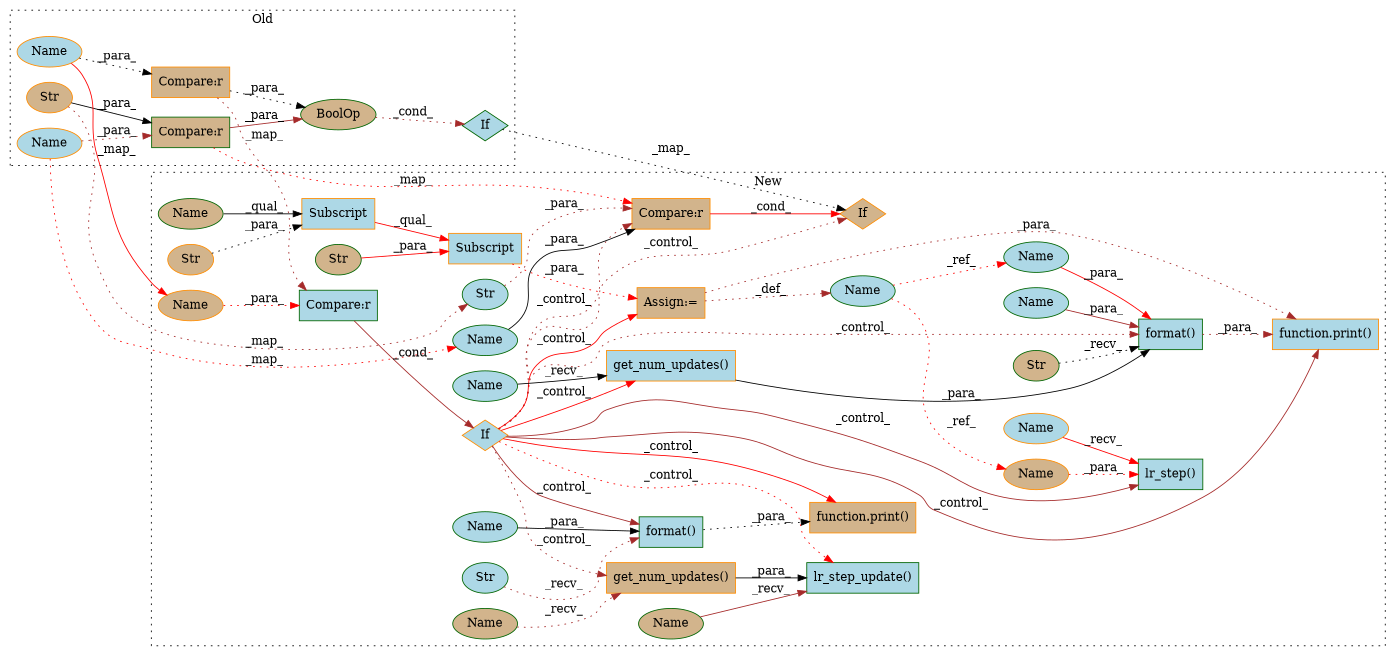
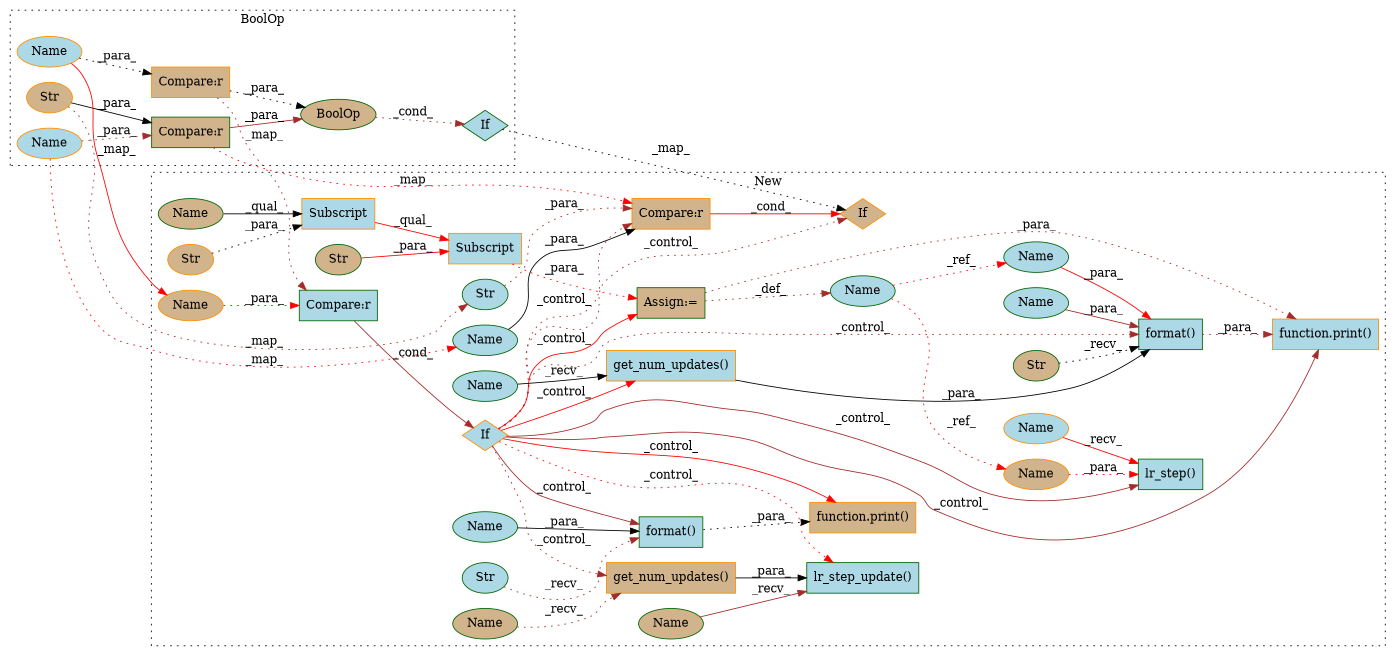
cluster "Old": label "Old" -> "BoolOp"
node "Assign:=": color darkorange -> darkgreen
